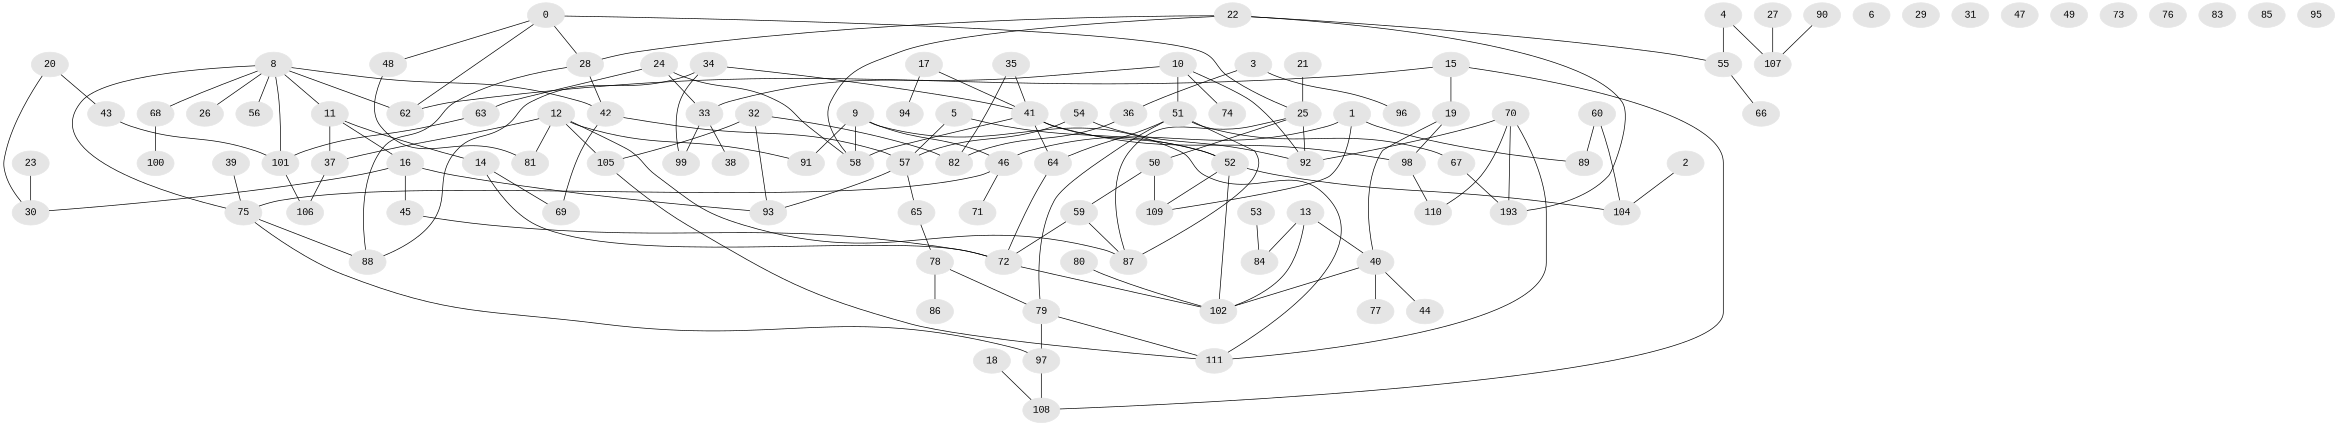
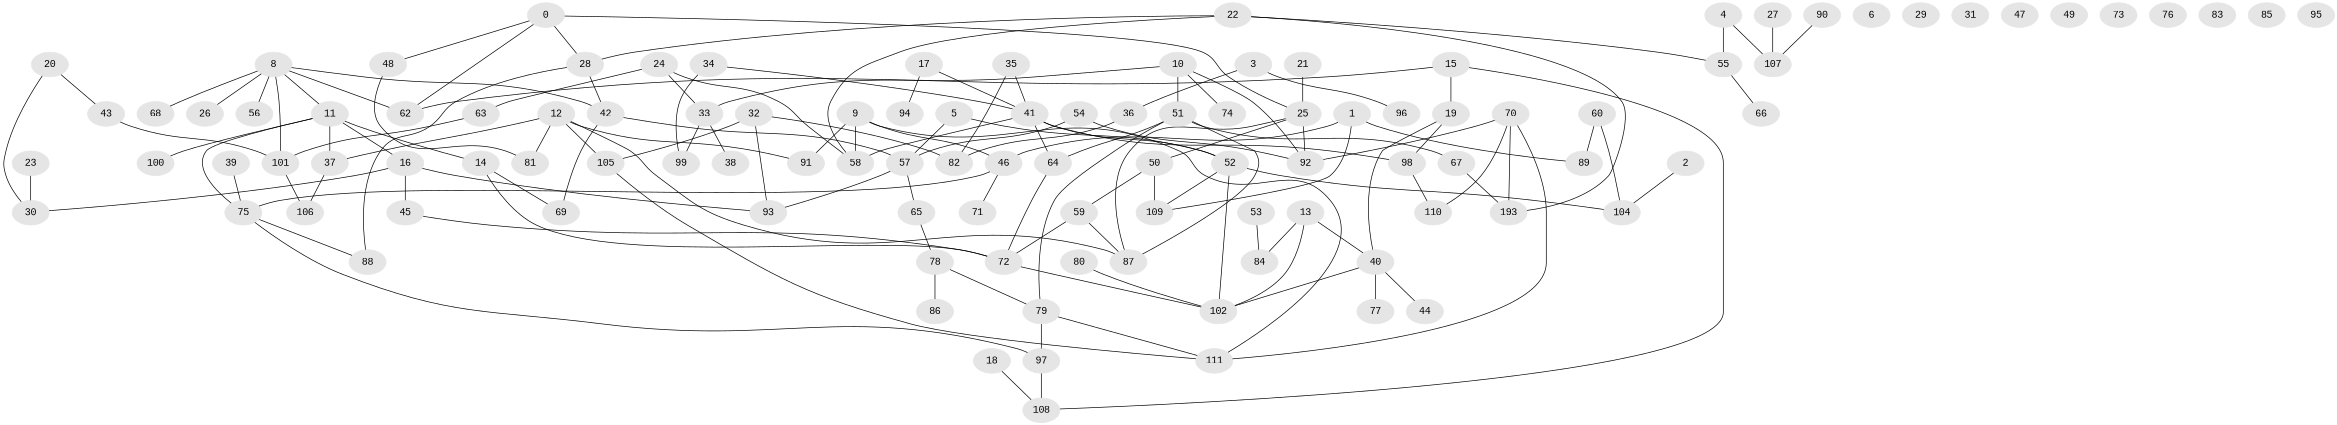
edge "8" -- "75": now "11" -- "75"
edge "34" -- "88": removed
edge "68" -- "100": now "11" -- "100"
